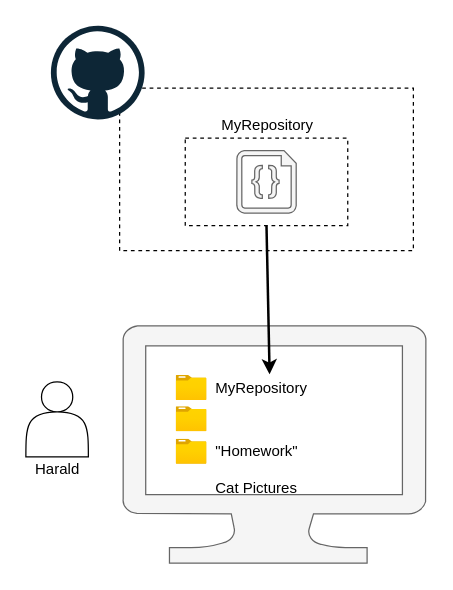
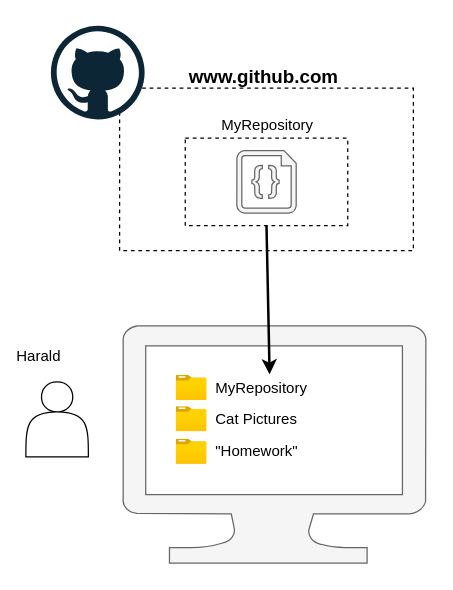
node "www.github.com": added
node "Harald": moved (57, 469) -> (38, 357)
node "Cat Pictures": moved (263, 488) -> (263, 419)
